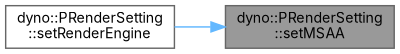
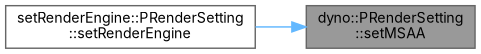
node "dyno::PRenderSetting ::setRenderEngine": label "dyno::PRenderSetting ::setRenderEngine" -> "setRenderEngine::PRenderSetting ::setRenderEngine"
